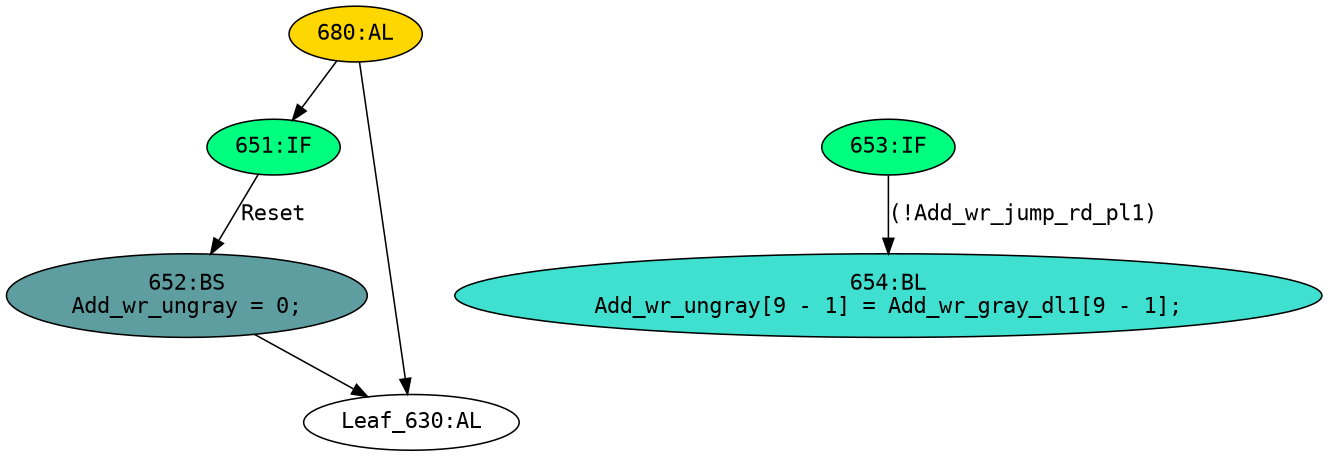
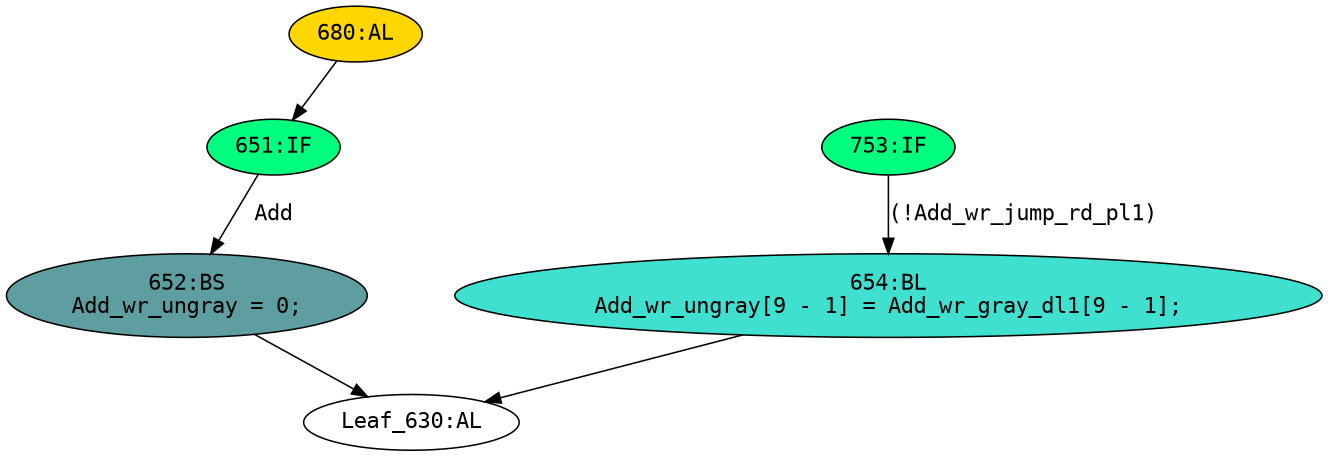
node "653:IF": label "653:IF" -> "753:IF"
edge "651:IF" -> "652:BS Add_wr_ungray = 0;": label "Reset" -> "Add"
edge "680:AL" -> "Leaf_630:AL": now "654:BL Add_wr_ungray[9 - 1] = Add_wr_gray_dl1[9 - 1];" -> "Leaf_630:AL"
